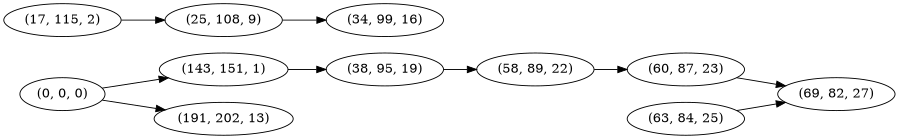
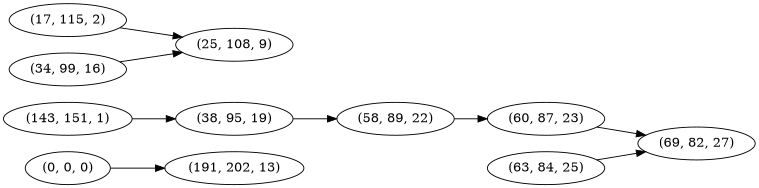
edge "(25, 108, 9)" -> "(34, 99, 16)": reversed
edge "(0, 0, 0)" -> "(143, 151, 1)": removed
